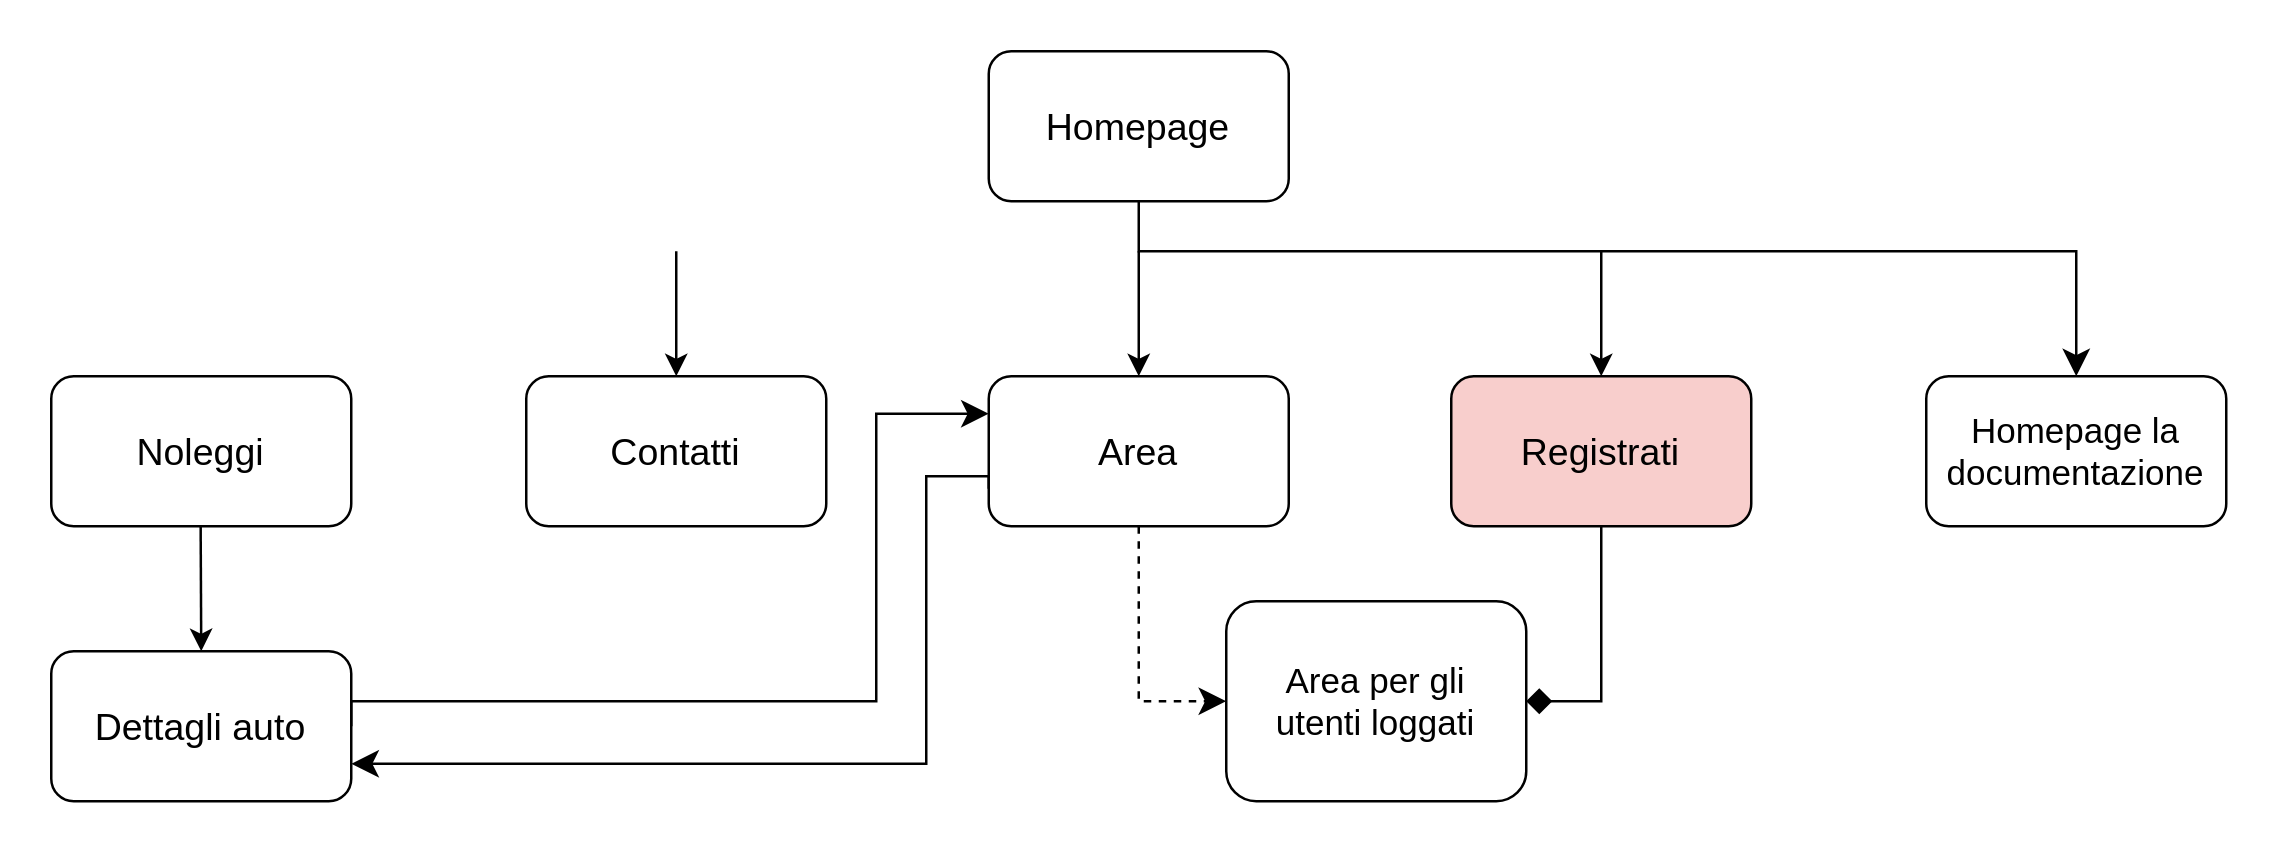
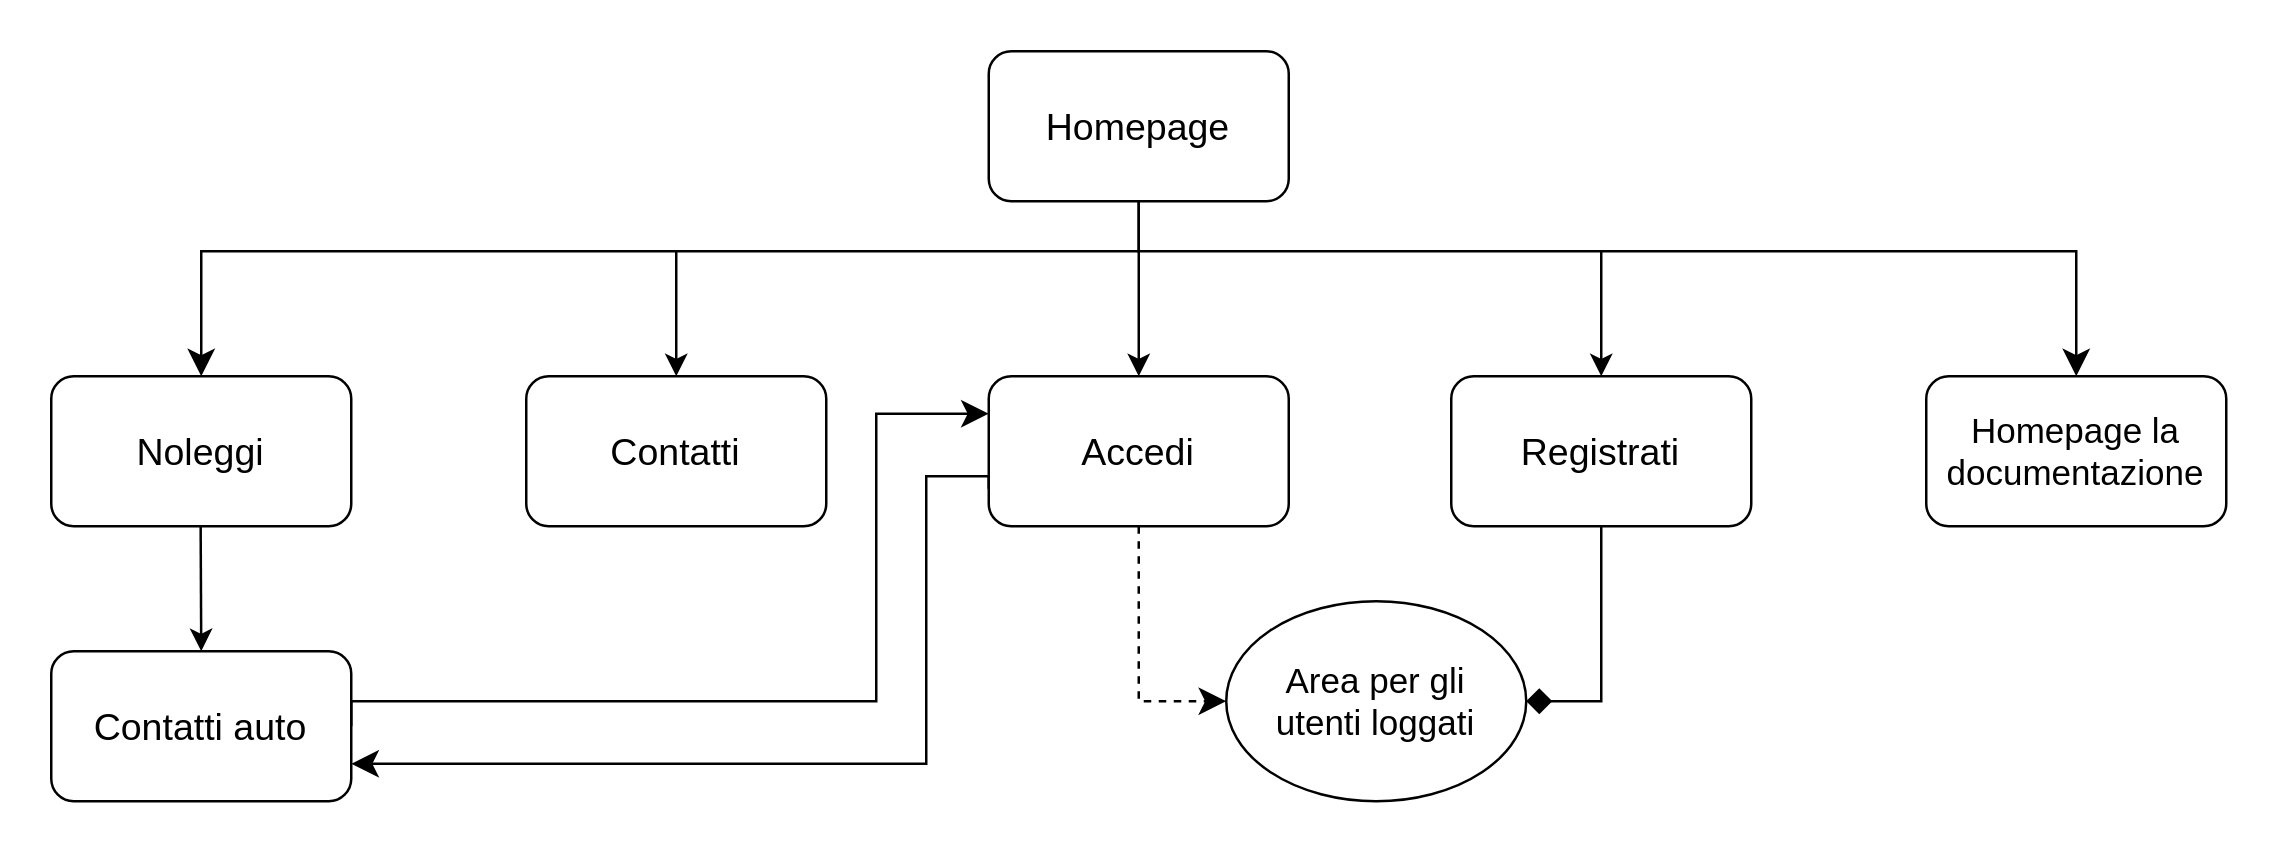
edge "Homepage" -> "Noleggi": added
node "Area": label "Area" -> "Accedi"
node "Registrati": fillcolor #f8cecc -> #ffffff
node "Area per gli utenti loggati": shape rounded rectangle -> ellipse
node "Dettagli auto": label "Dettagli auto" -> "Contatti auto"
